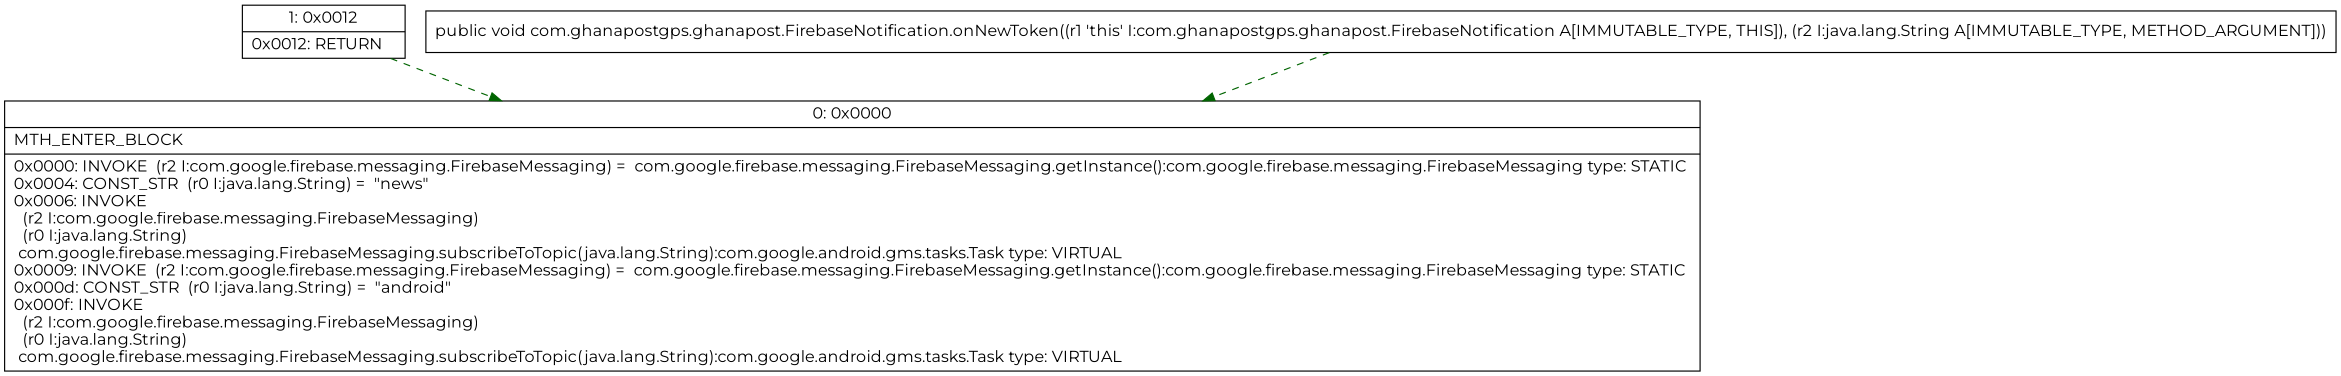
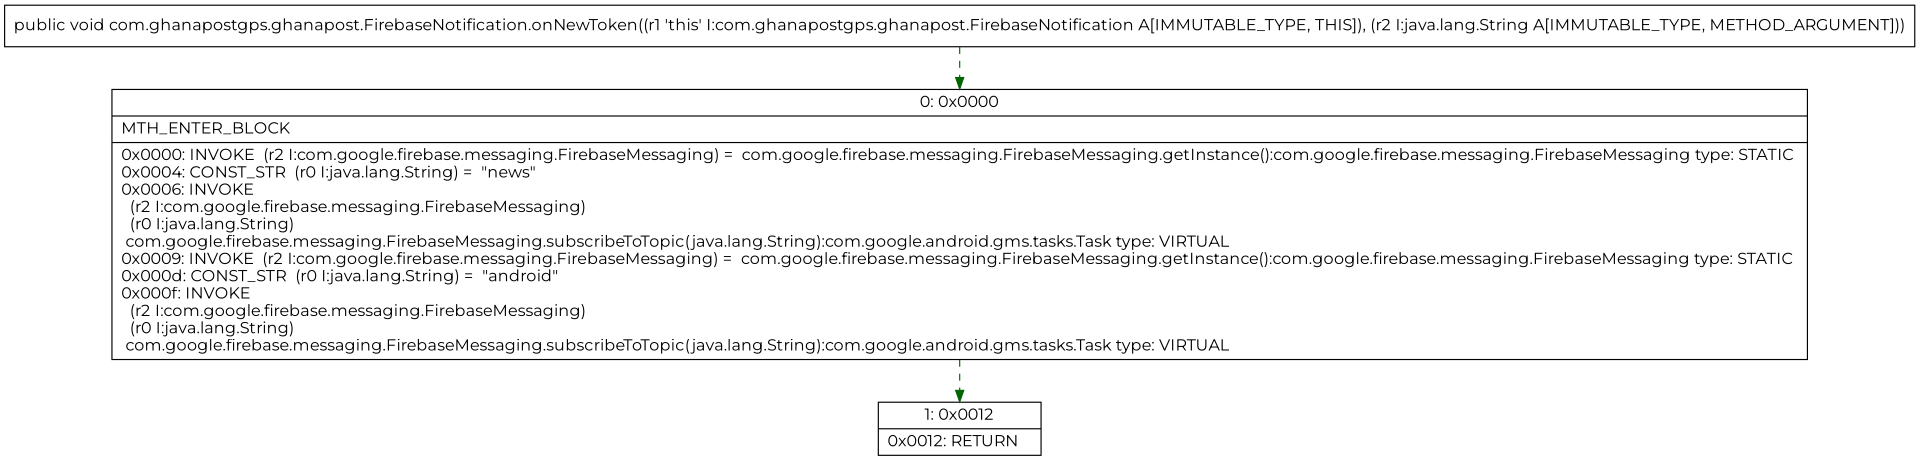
edge "1: 0x0012" -> "0: 0x0000": reversed
